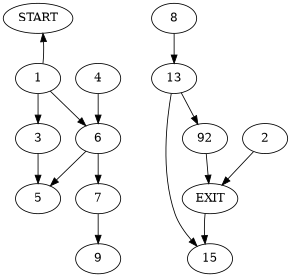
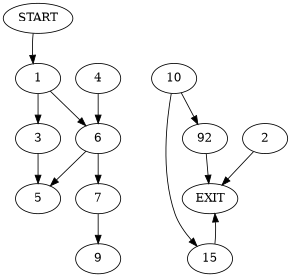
node "8": removed
edge "1" -> "START": reversed
node "13": label "13" -> "10"
edge "EXIT" -> "15": reversed
